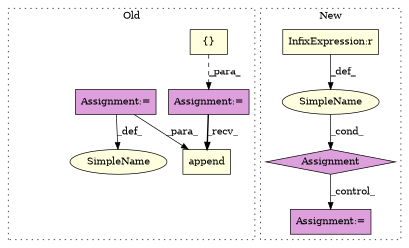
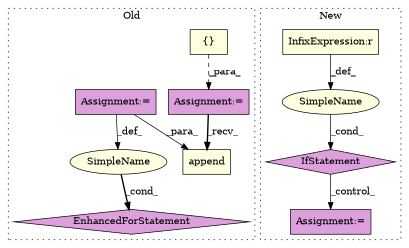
node "Assignment": label "Assignment" -> "IfStatement"
node "EnhancedForStatement": added
